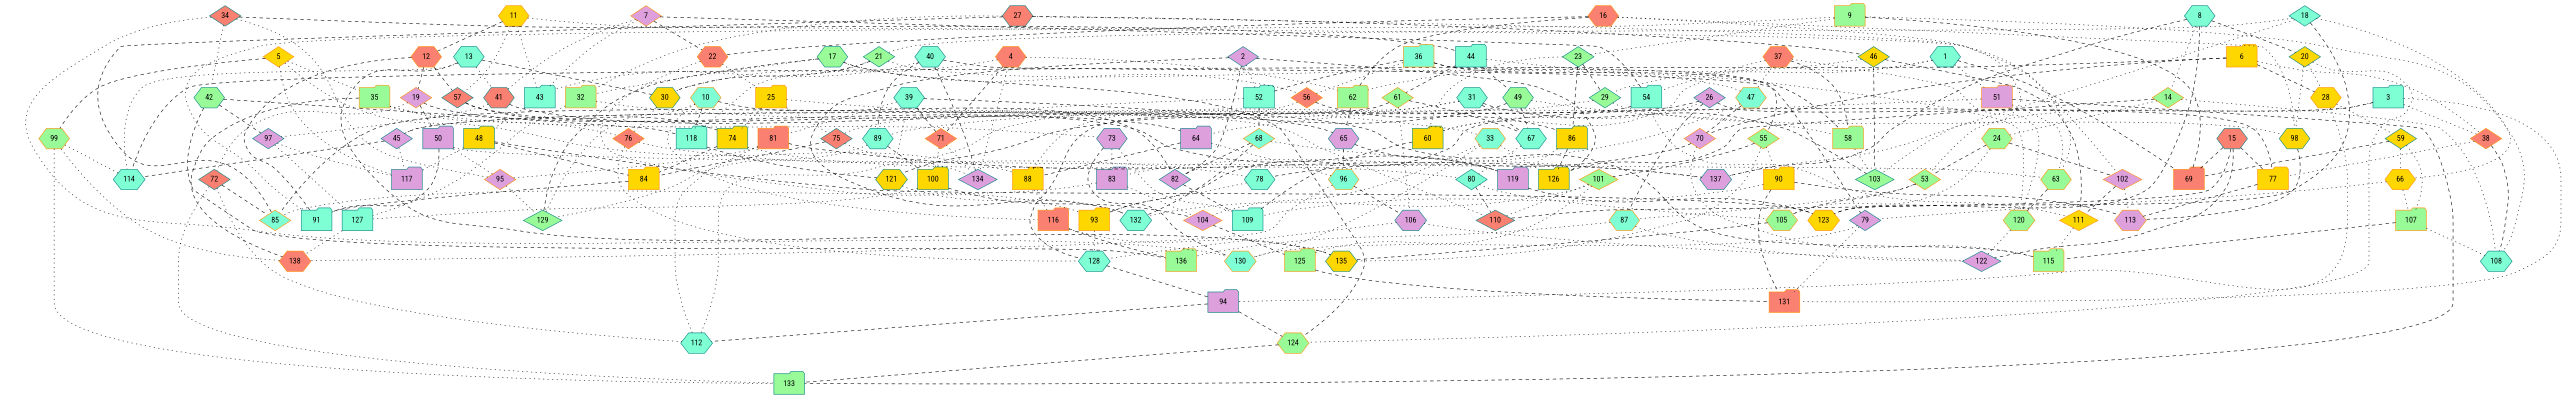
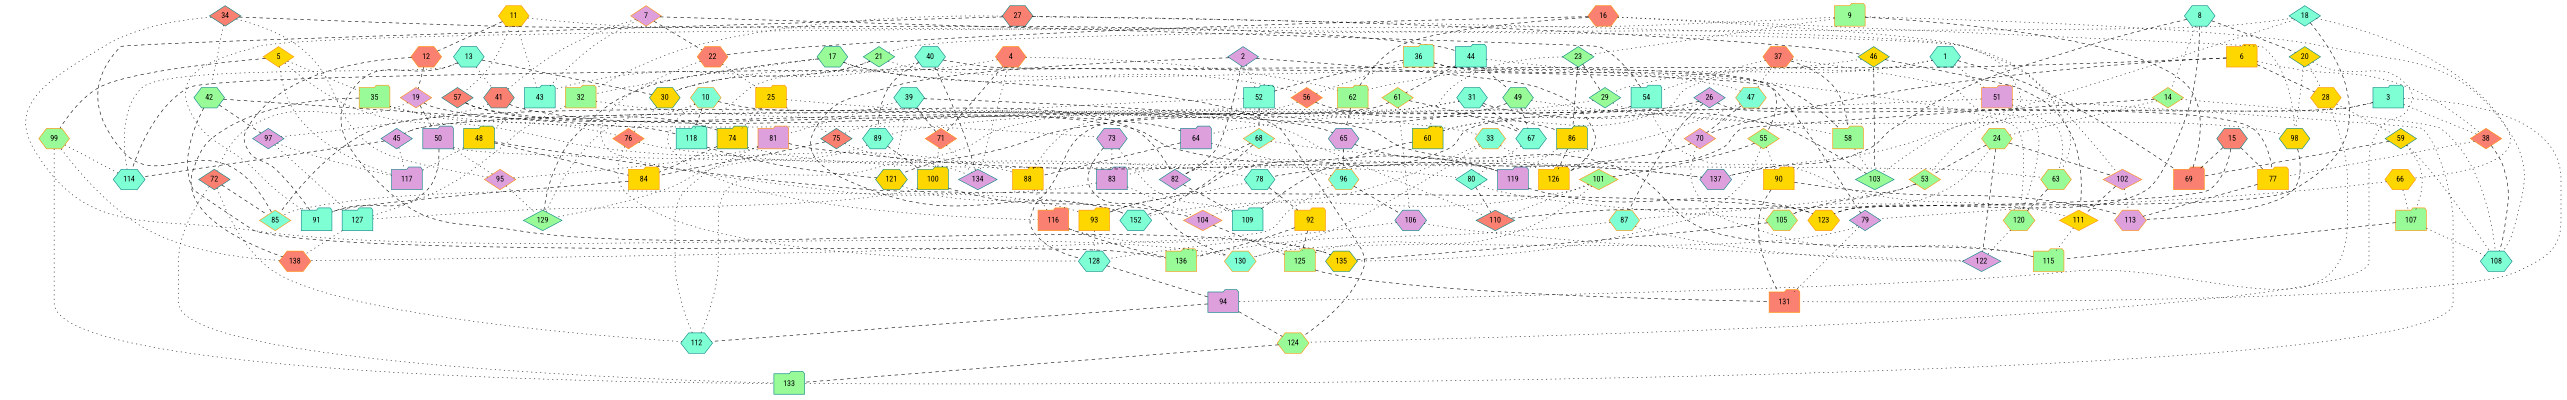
edge "12" -- "57": removed
node "81": fillcolor salmon -> plum
edge "59" -- "66": now "59" -- "108"
node "126": color teal -> darkorange
edge "90" -- "109": removed
node "132": label "132" -> "152"
node "92": added
edge "15" -- "122": now "24" -- "122"
edge "51" -- "133": style dashed -> dotted
